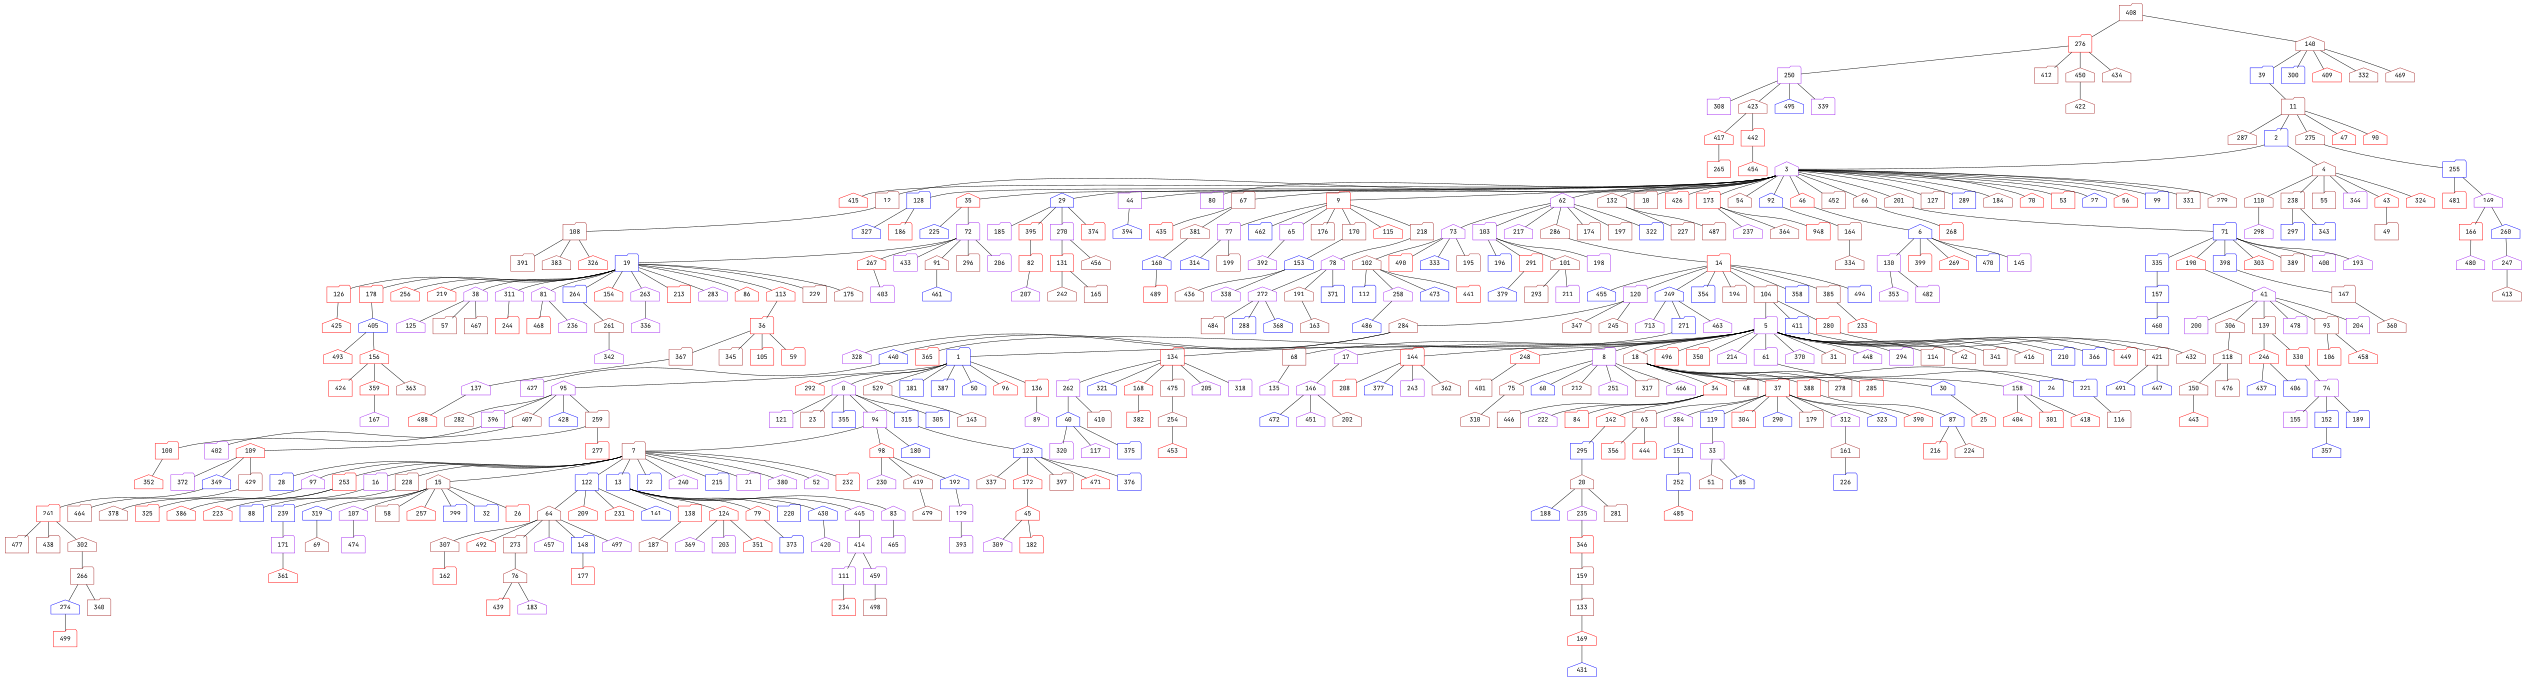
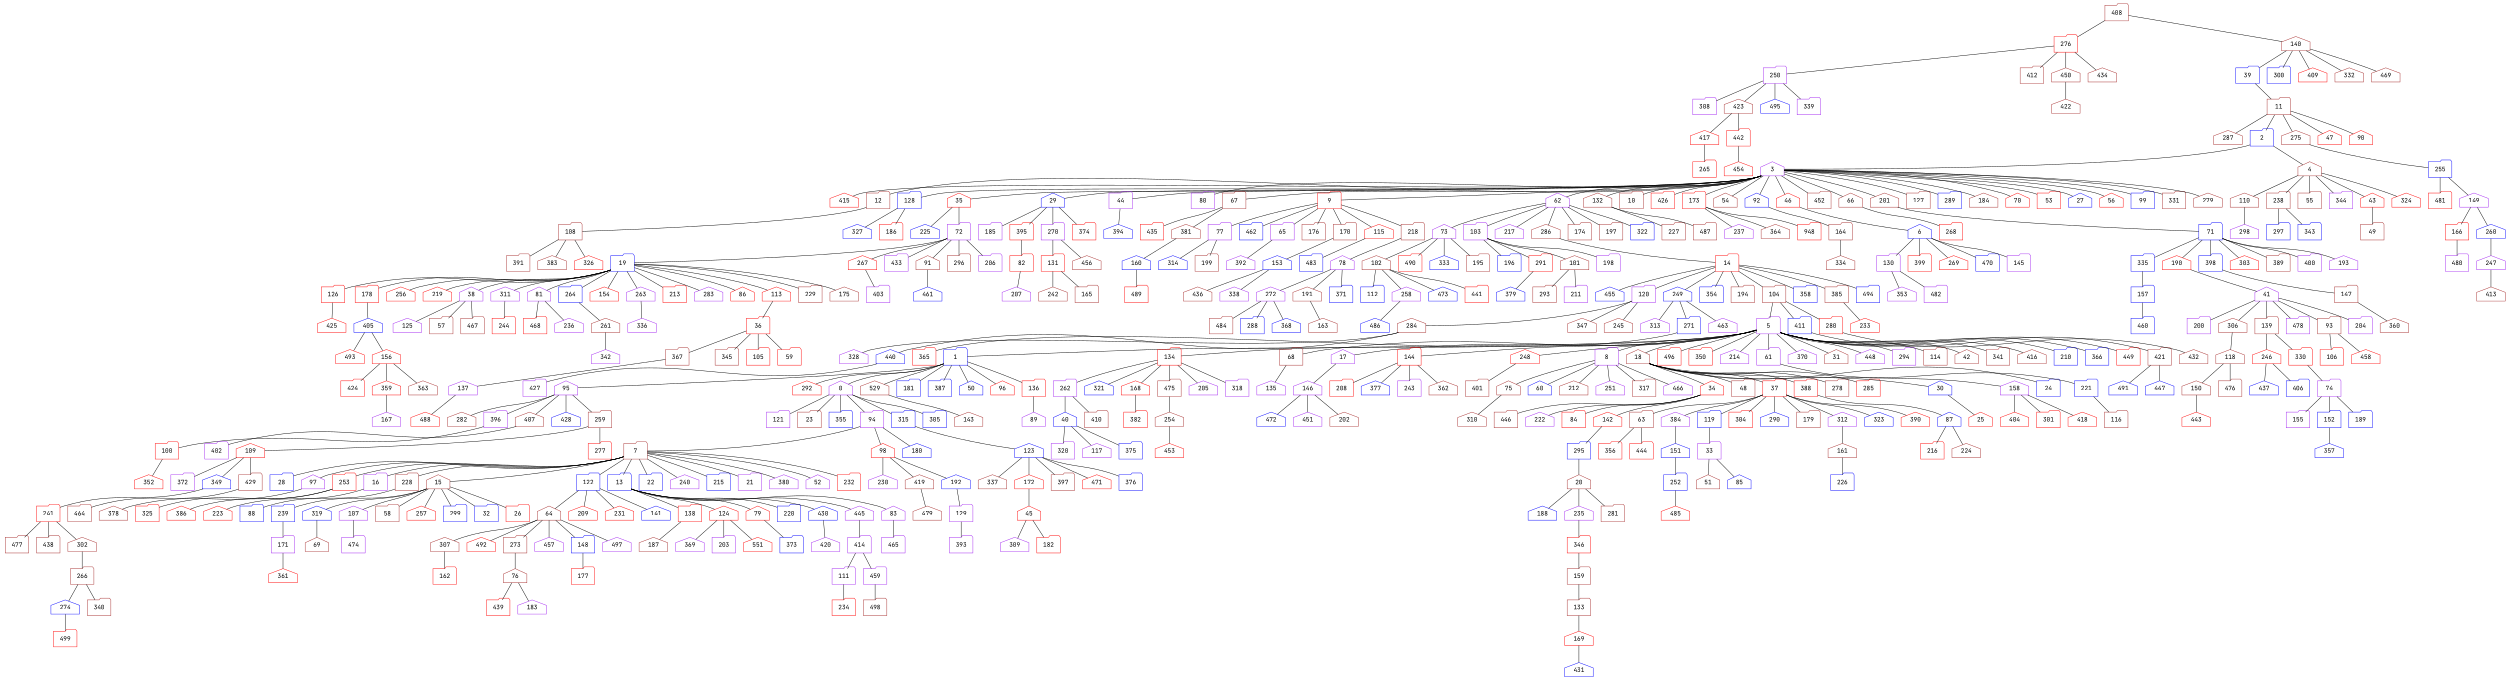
node "483": added
node "480": shape house -> folder
node "713": label "713" -> "313"
node "351": label "351" -> "551"
